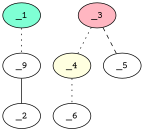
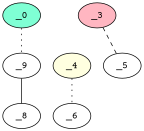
node "_1": label "_1" -> "_0"
edge "_3" -- "_4": removed
node "_2": label "_2" -> "_8"
